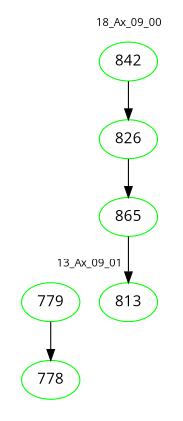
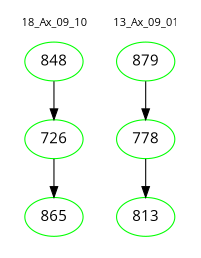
cluster "18_Ax_09_00": label "18_Ax_09_00" -> "18_Ax_09_10"
node "842": label "842" -> "848"
node "826": label "826" -> "726"
edge "865" -> "813": now "778" -> "813"
node "779": label "779" -> "879"
